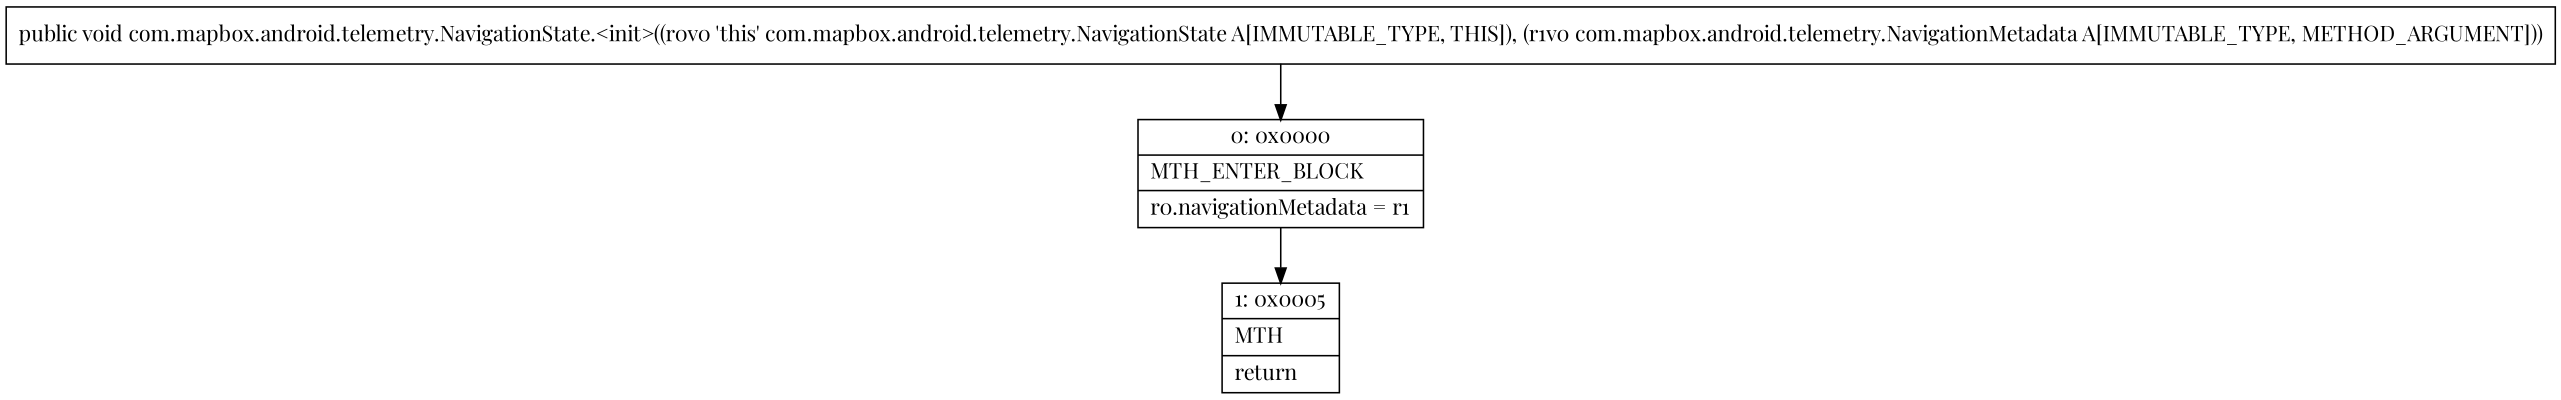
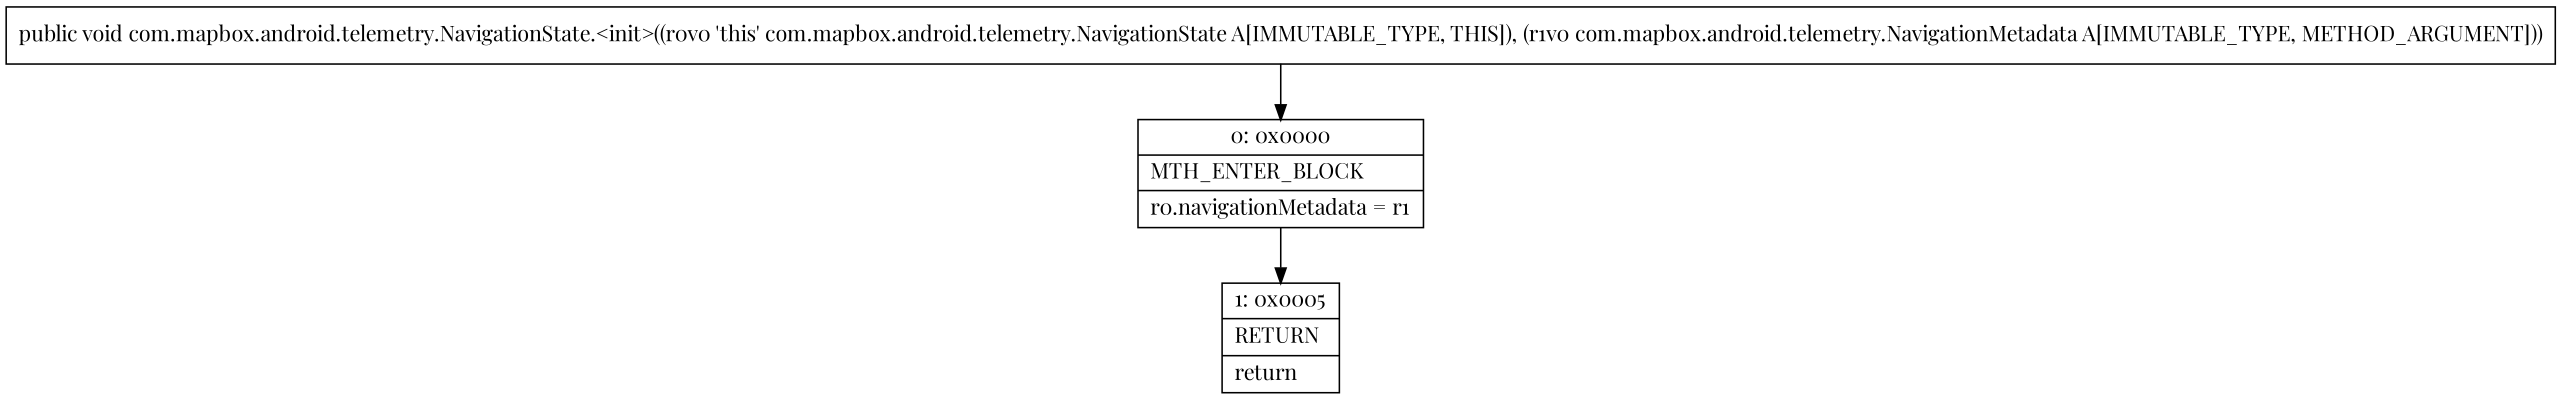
node "1: 0x0005": text "MTH" -> "RETURN"
